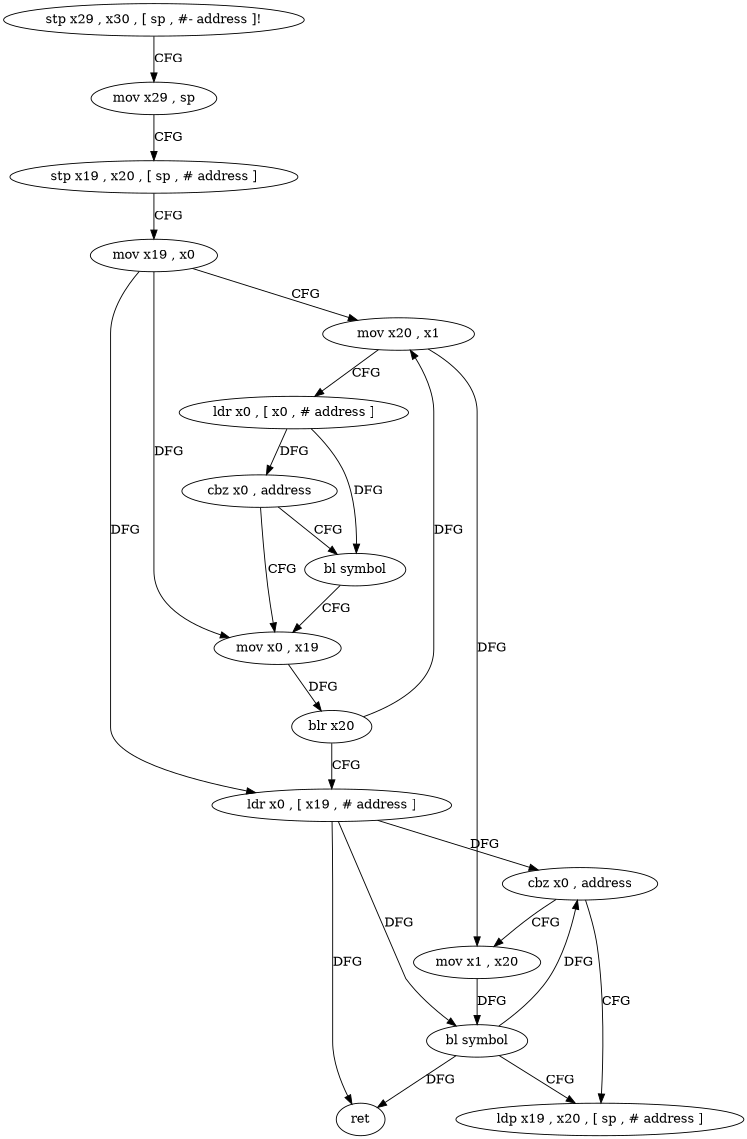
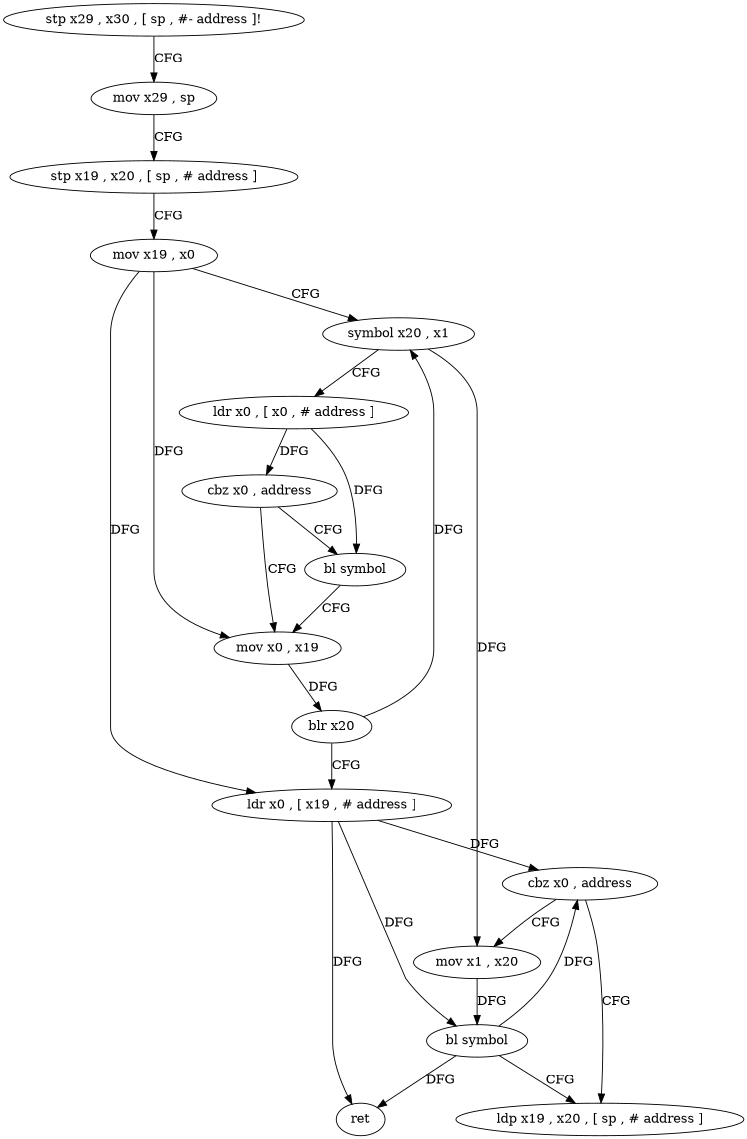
node "mov x20 , x1": label "mov x20 , x1" -> "symbol x20 , x1"
